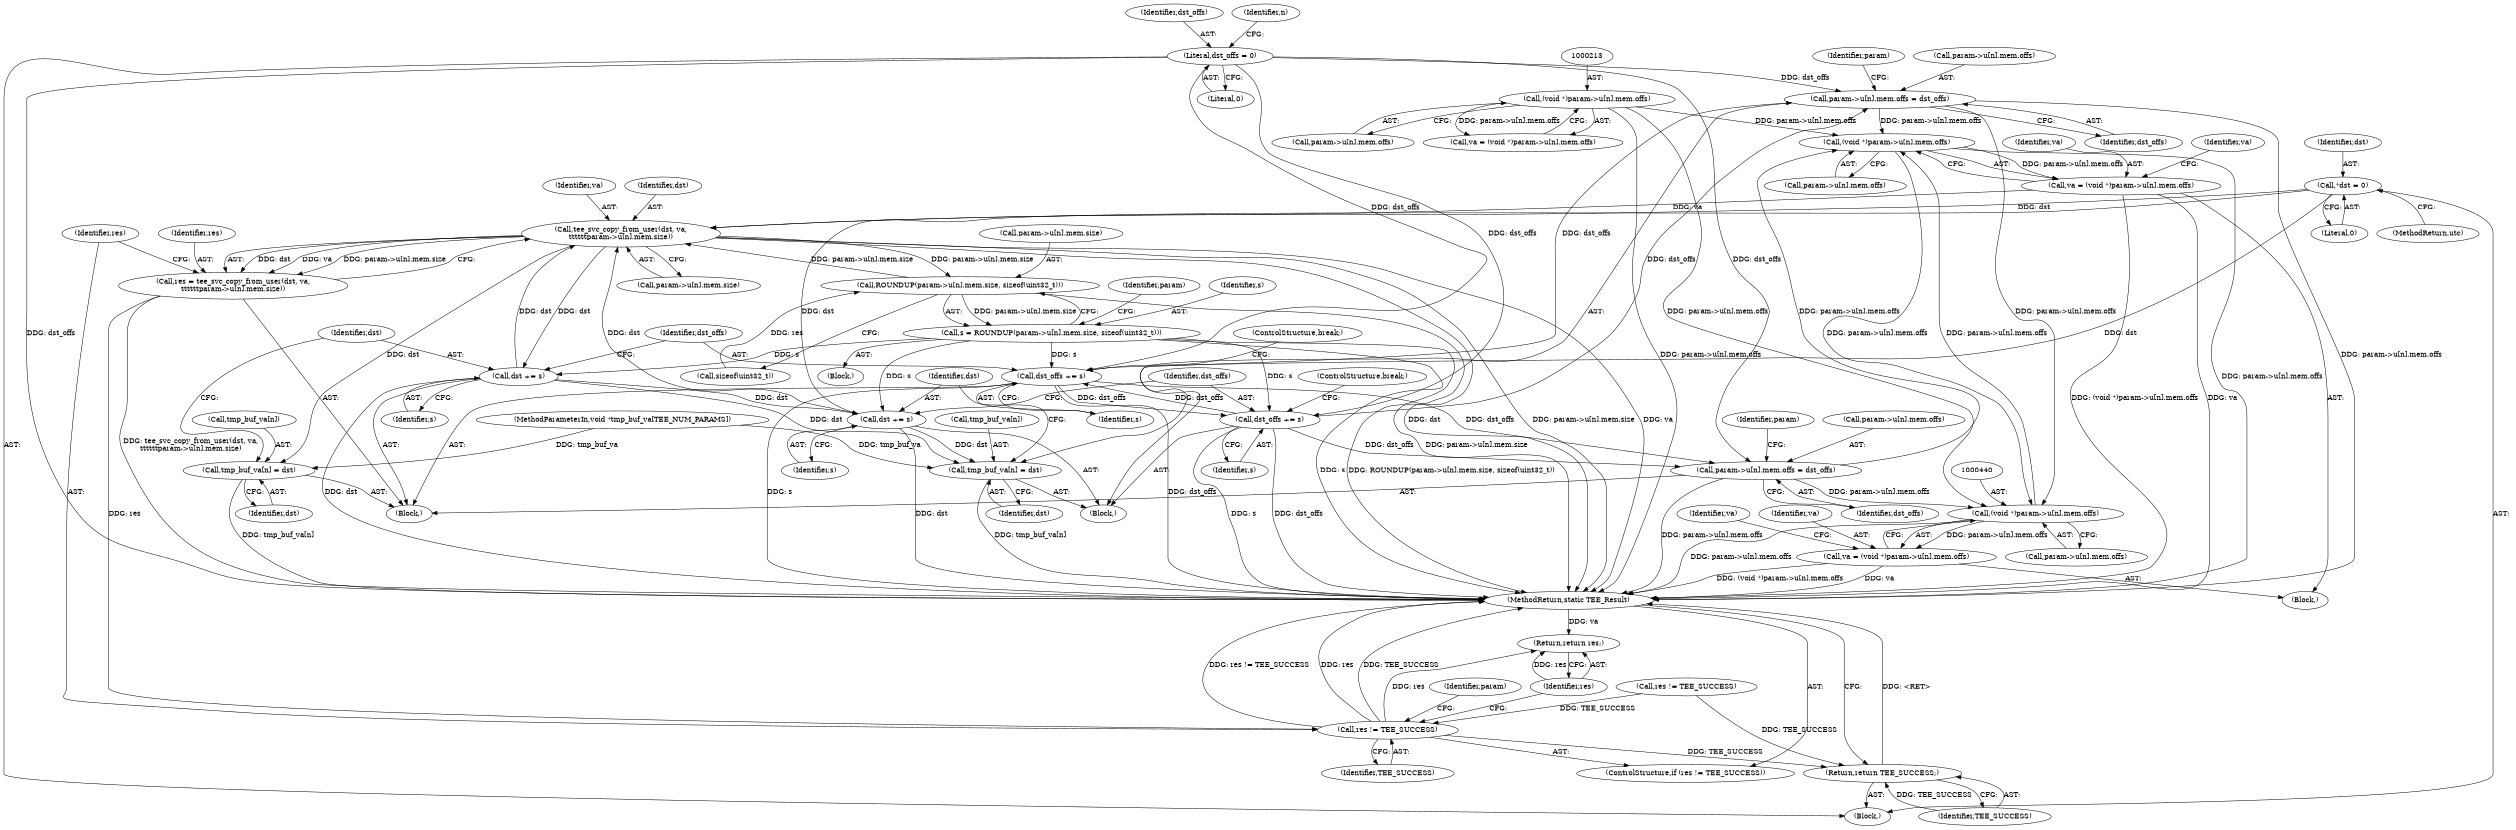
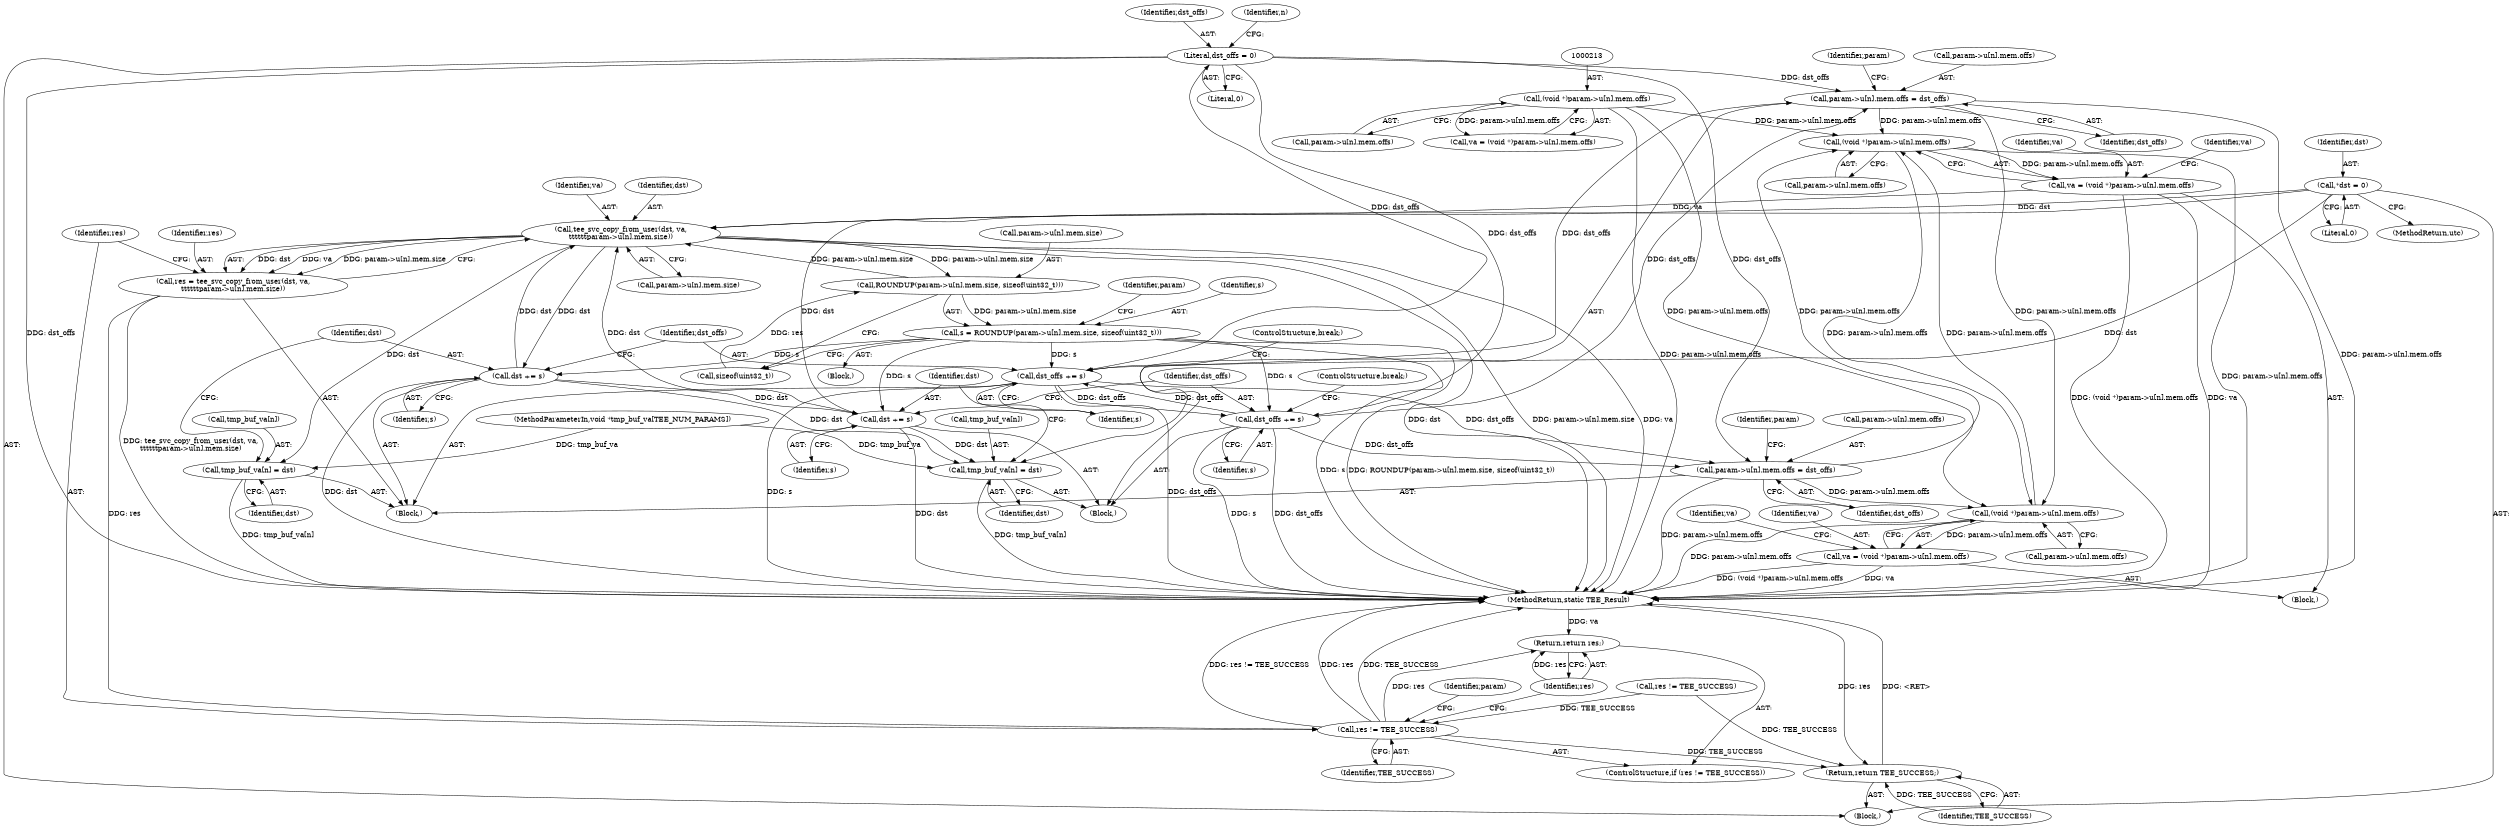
edge "(MethodReturn,utc)" -> "(Call,*dst = 0)": reversed
edge "(Call,s = ROUNDUP(param->u[n].mem.size, sizeof(uint32_t)))" -> "(Call,ROUNDUP(param->u[n].mem.size, sizeof(uint32_t)))": now "(Call,s = ROUNDUP(param->u[n].mem.size, sizeof(uint32_t)))" -> "(Call,sizeof(uint32_t))"
edge "(Call,ROUNDUP(param->u[n].mem.size, sizeof(uint32_t)))" -> "(MethodReturn,static TEE_Result)": removed, label "DDG: param->u[n].mem.size"
node "1000440": removed
edge "(MethodReturn,static TEE_Result)" -> "(ControlStructure,if (res != TEE_SUCCESS))": now "(Return,return res;)" -> "(ControlStructure,if (res != TEE_SUCCESS))"
edge "(MethodReturn,static TEE_Result)" -> "(Return,return TEE_SUCCESS;)": label "CFG: " -> "DDG: res"
